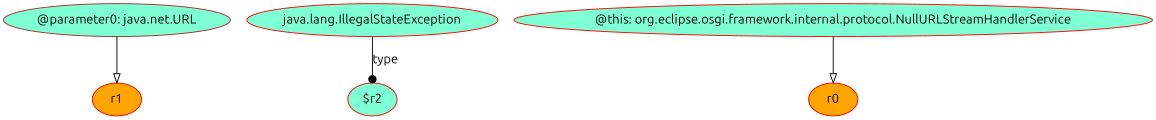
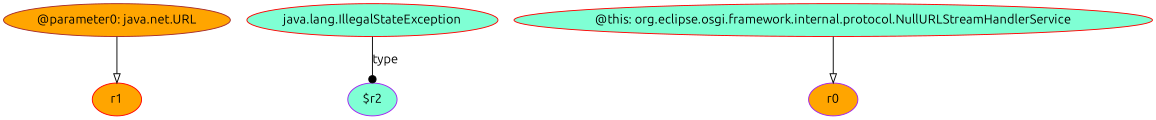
node "@parameter0: java.net.URL": fillcolor aquamarine -> orange
node "$r2": color red -> purple
node "r0": color red -> purple
